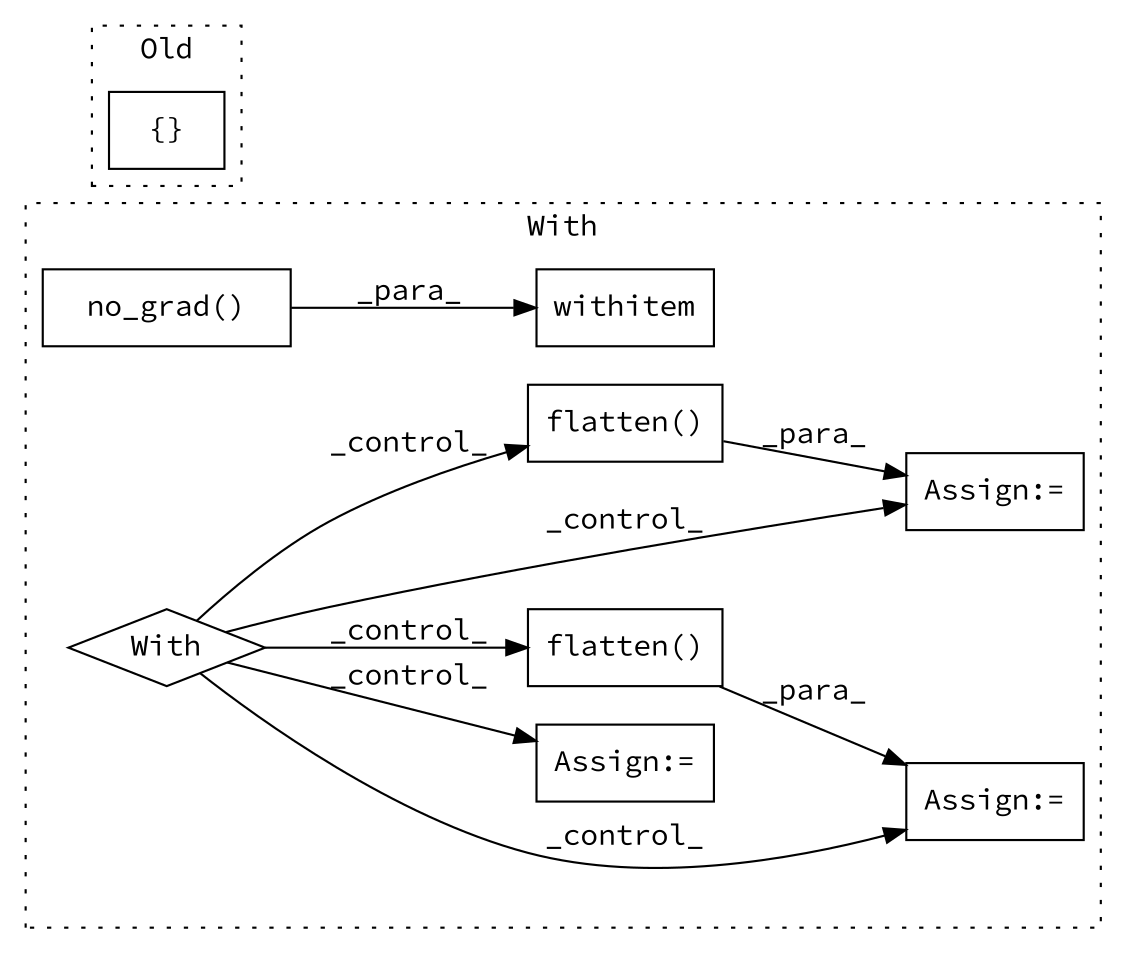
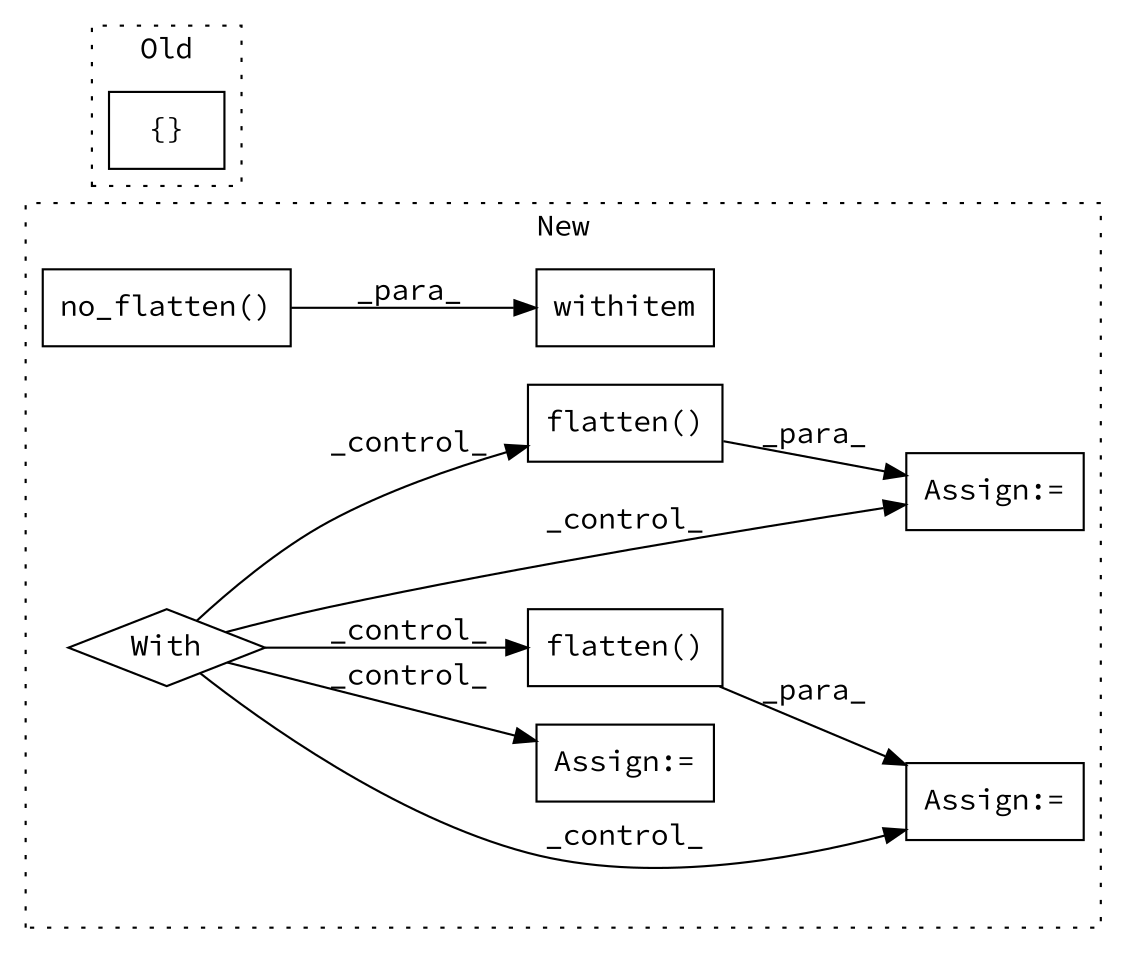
cluster "With": label "With" -> "New"
node "no_grad()": label "no_grad()" -> "no_flatten()"
